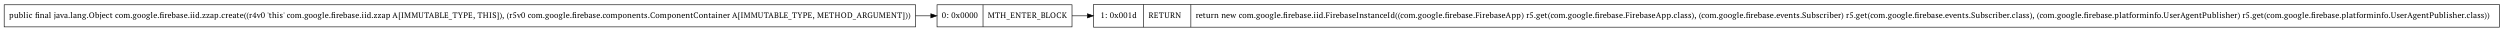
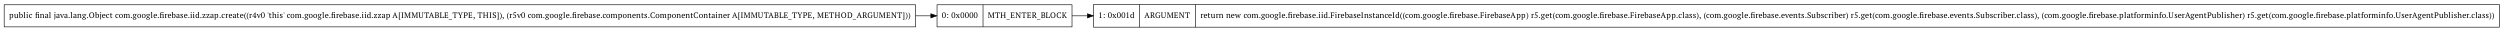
node "1: 0x001d": text "RETURN" -> "ARGUMENT"
